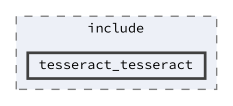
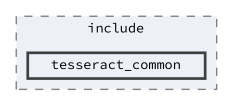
node "tesseract_tesseract": label "tesseract_tesseract" -> "tesseract_common"
